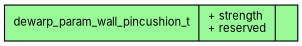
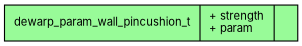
node "dewarp_param_wall_pincushion_t": text "+ reserved" -> "+ param"
